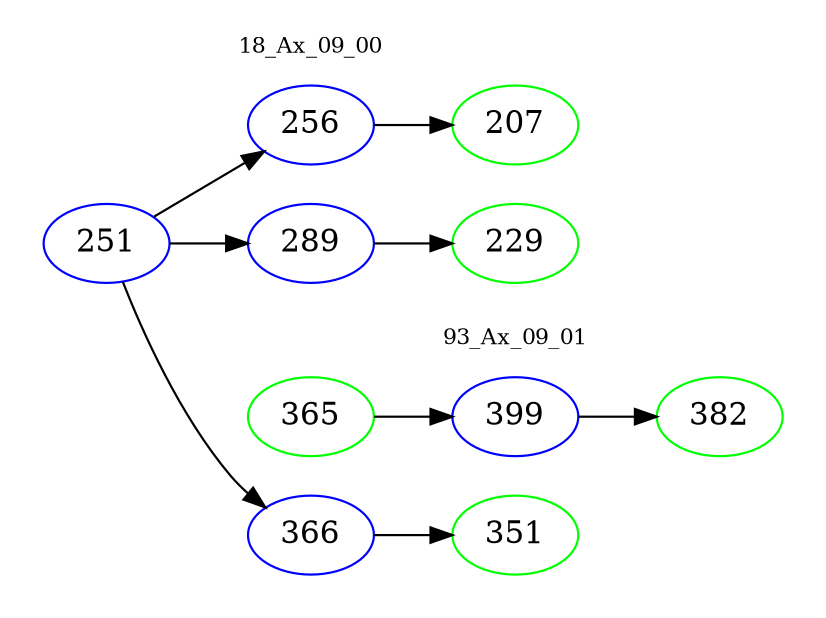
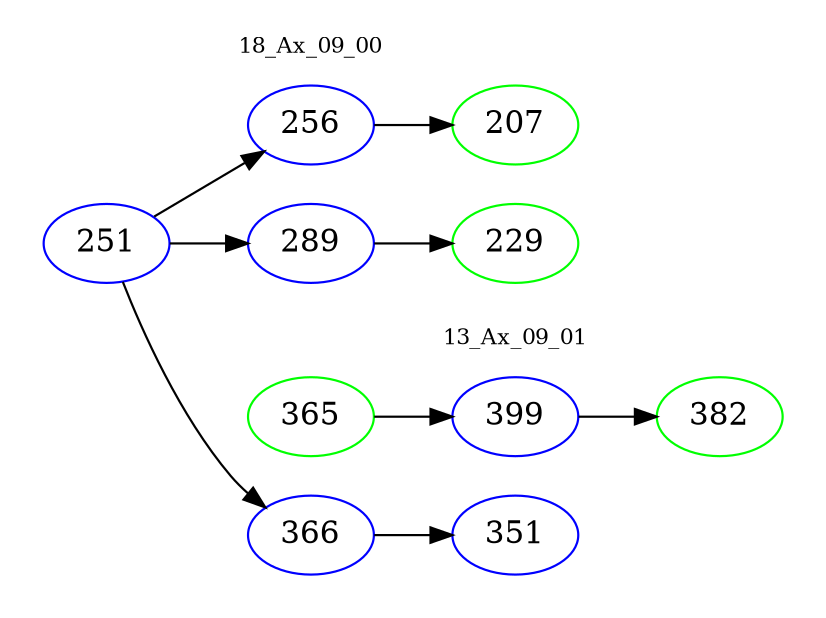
cluster "93_Ax_09_01": label "93_Ax_09_01" -> "13_Ax_09_01"
node "351": color green -> blue
